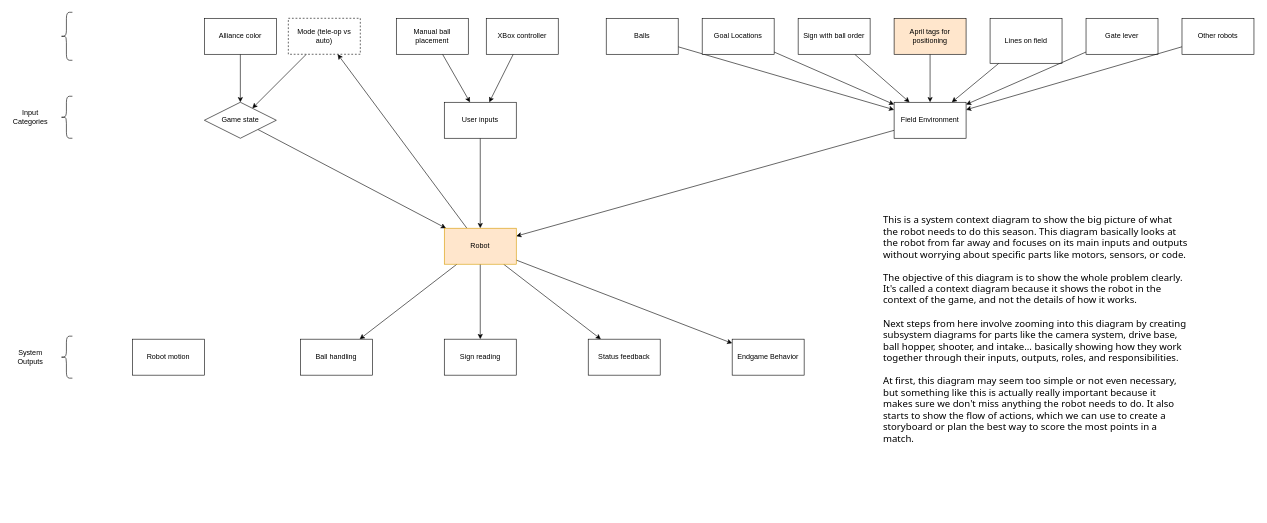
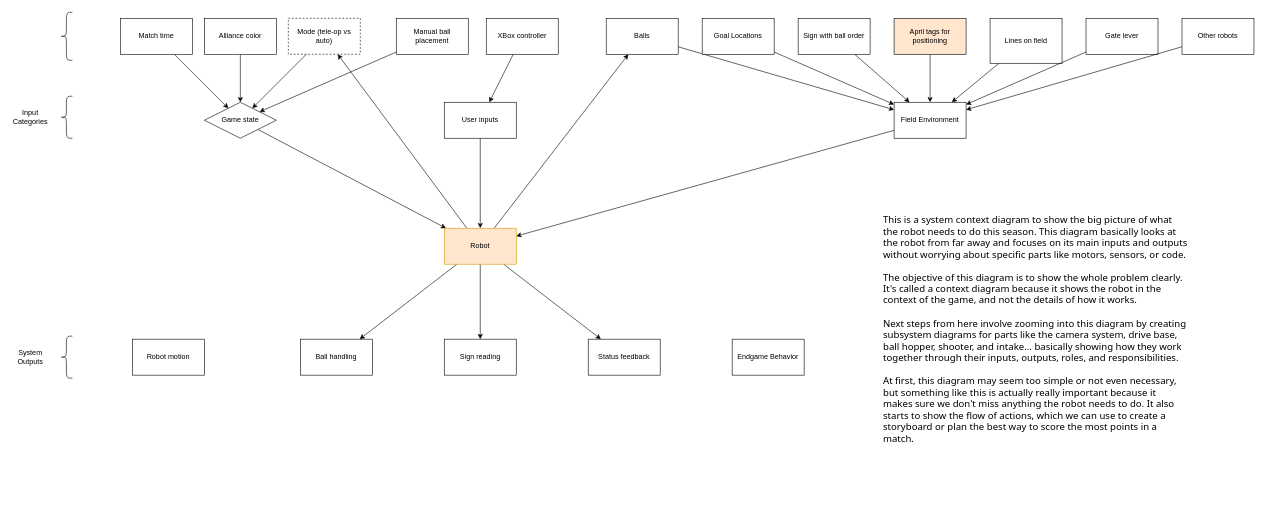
node "Match time": added
edge "Manual ball placement" -> "User inputs": now "Manual ball placement" -> "Game state"
edge "Match time" -> "Game state": added
edge "Robot" -> "Endgame Behavior": now "Robot" -> "Balls"
